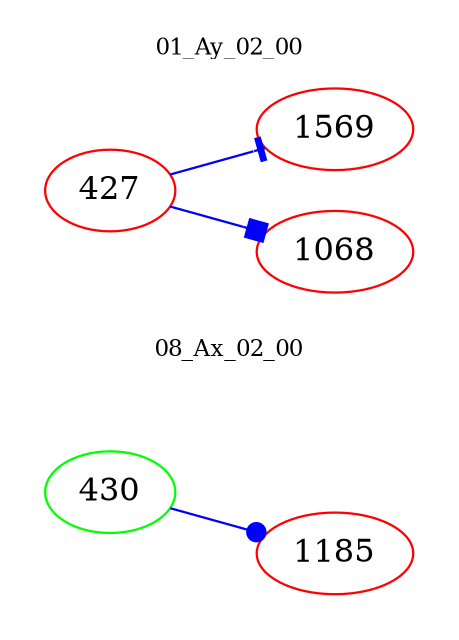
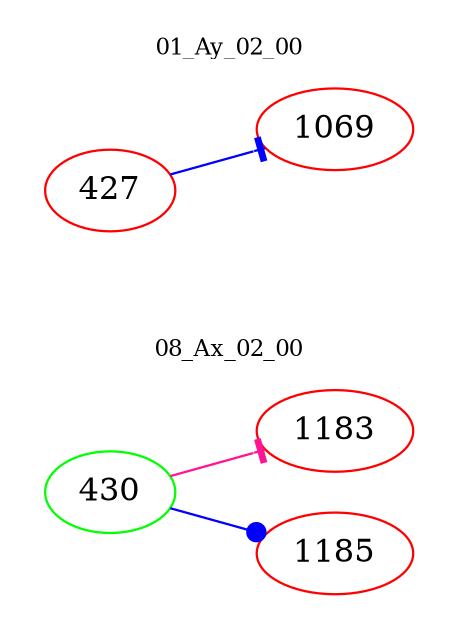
node "1569": label "1569" -> "1069"
node "1068": removed
node "1183": added
